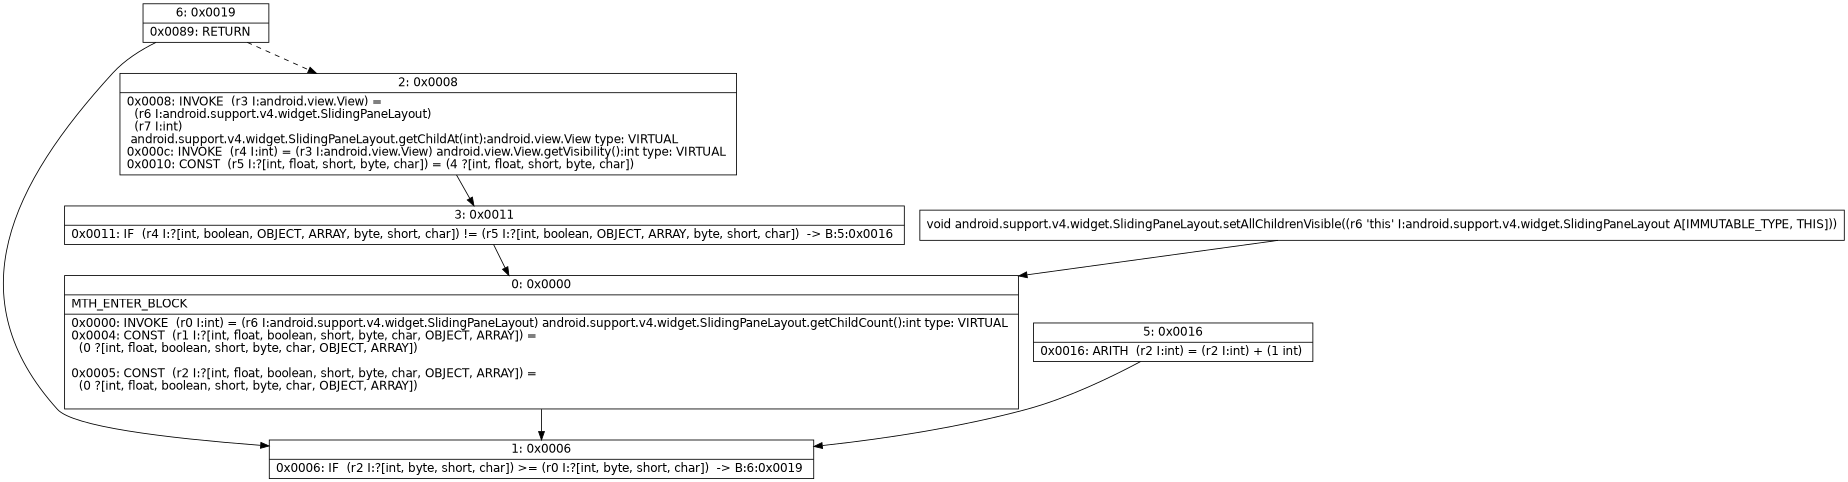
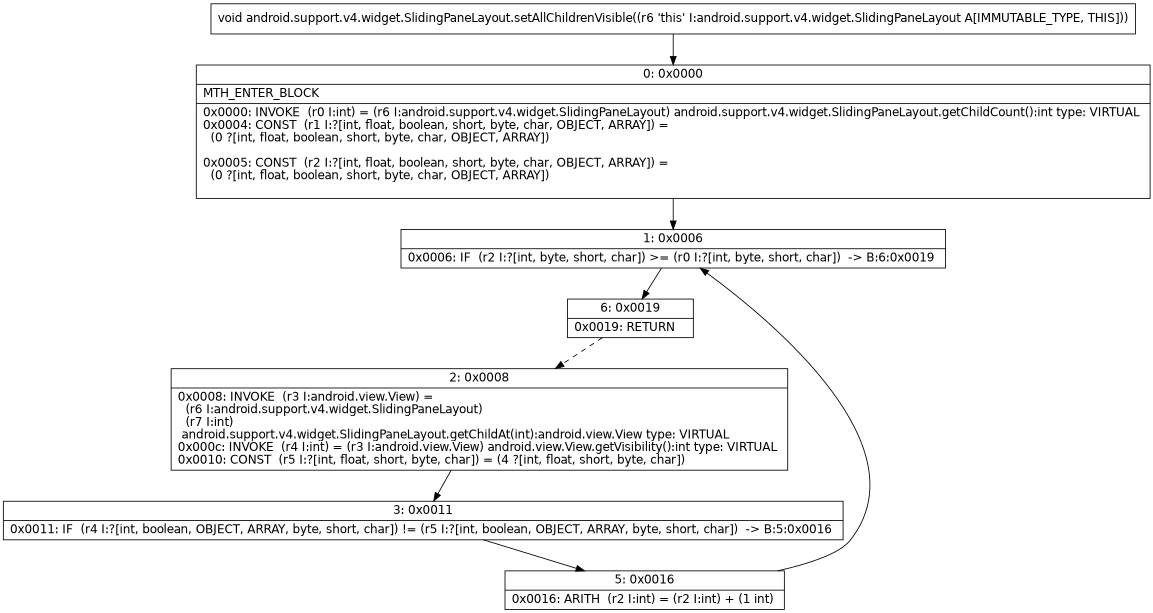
node "6: 0x0019": text "0x0089: RETURN" -> "0x0019: RETURN"
edge "3: 0x0011" -> "0: 0x0000": now "3: 0x0011" -> "5: 0x0016"
edge "6: 0x0019" -> "1: 0x0006": reversed
